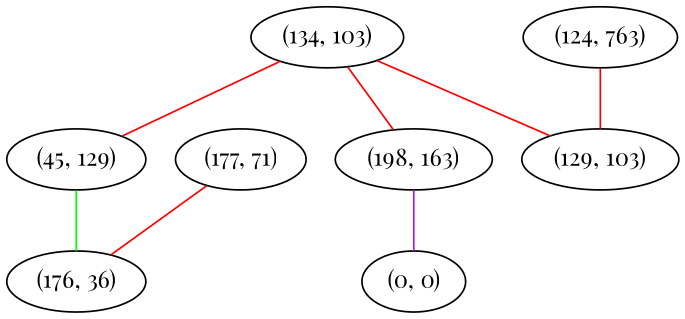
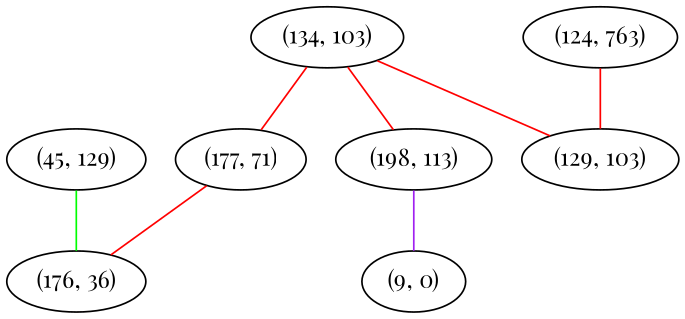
edge "(134, 103)" -- "(45, 129)": now "(134, 103)" -- "(177, 71)"
node "(198, 163)": label "(198, 163)" -> "(198, 113)"
node "(0, 0)": label "(0, 0)" -> "(9, 0)"
